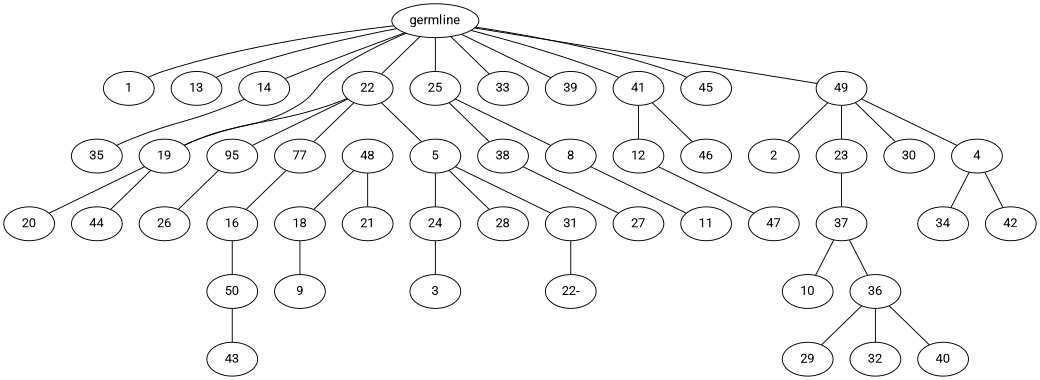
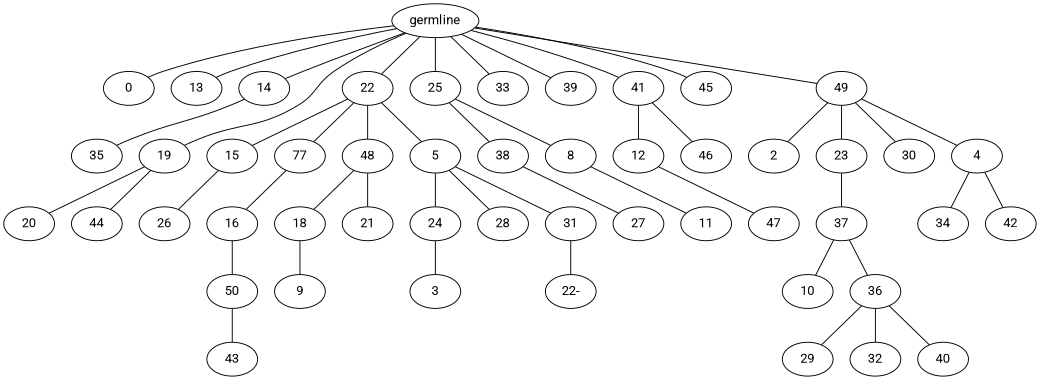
node "1": label "1" -> "0"
edge "22" -- "19": now "22" -- "48"
node "95": label "95" -> "15"
